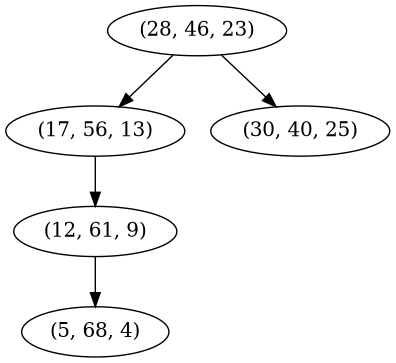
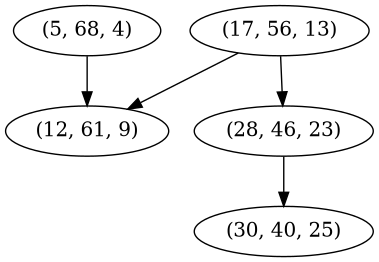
edge "(28, 46, 23)" -> "(17, 56, 13)": reversed
edge "(12, 61, 9)" -> "(5, 68, 4)": reversed
